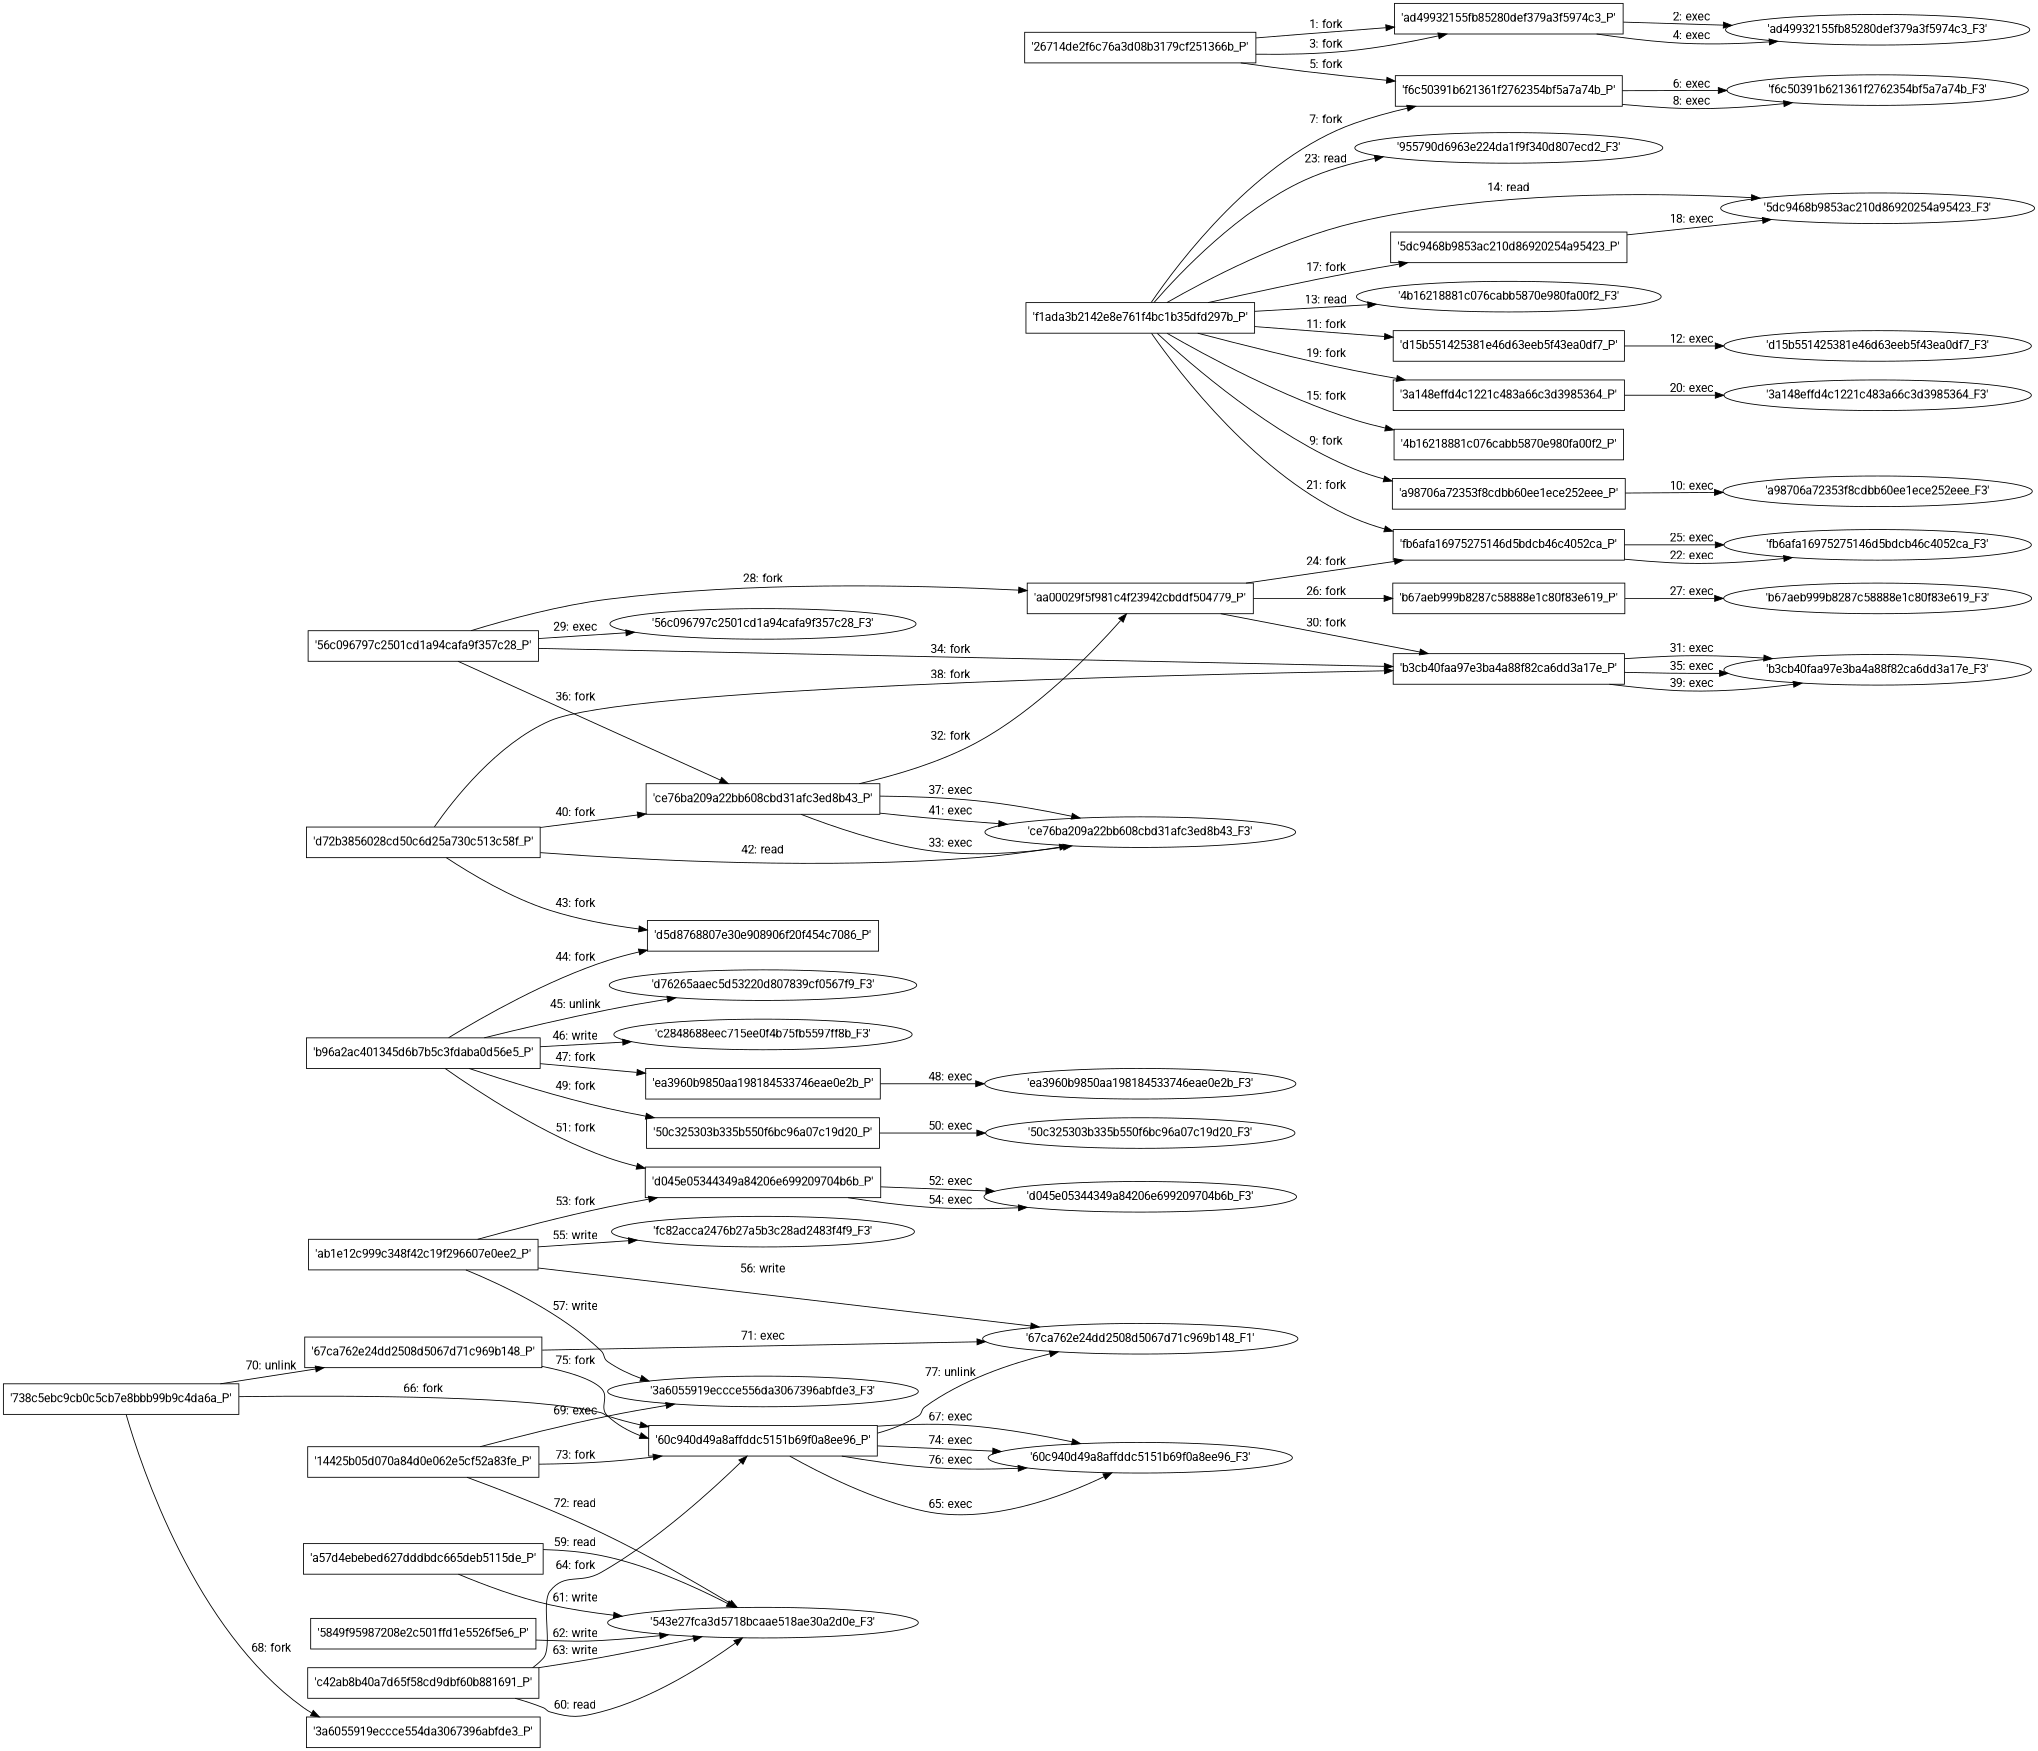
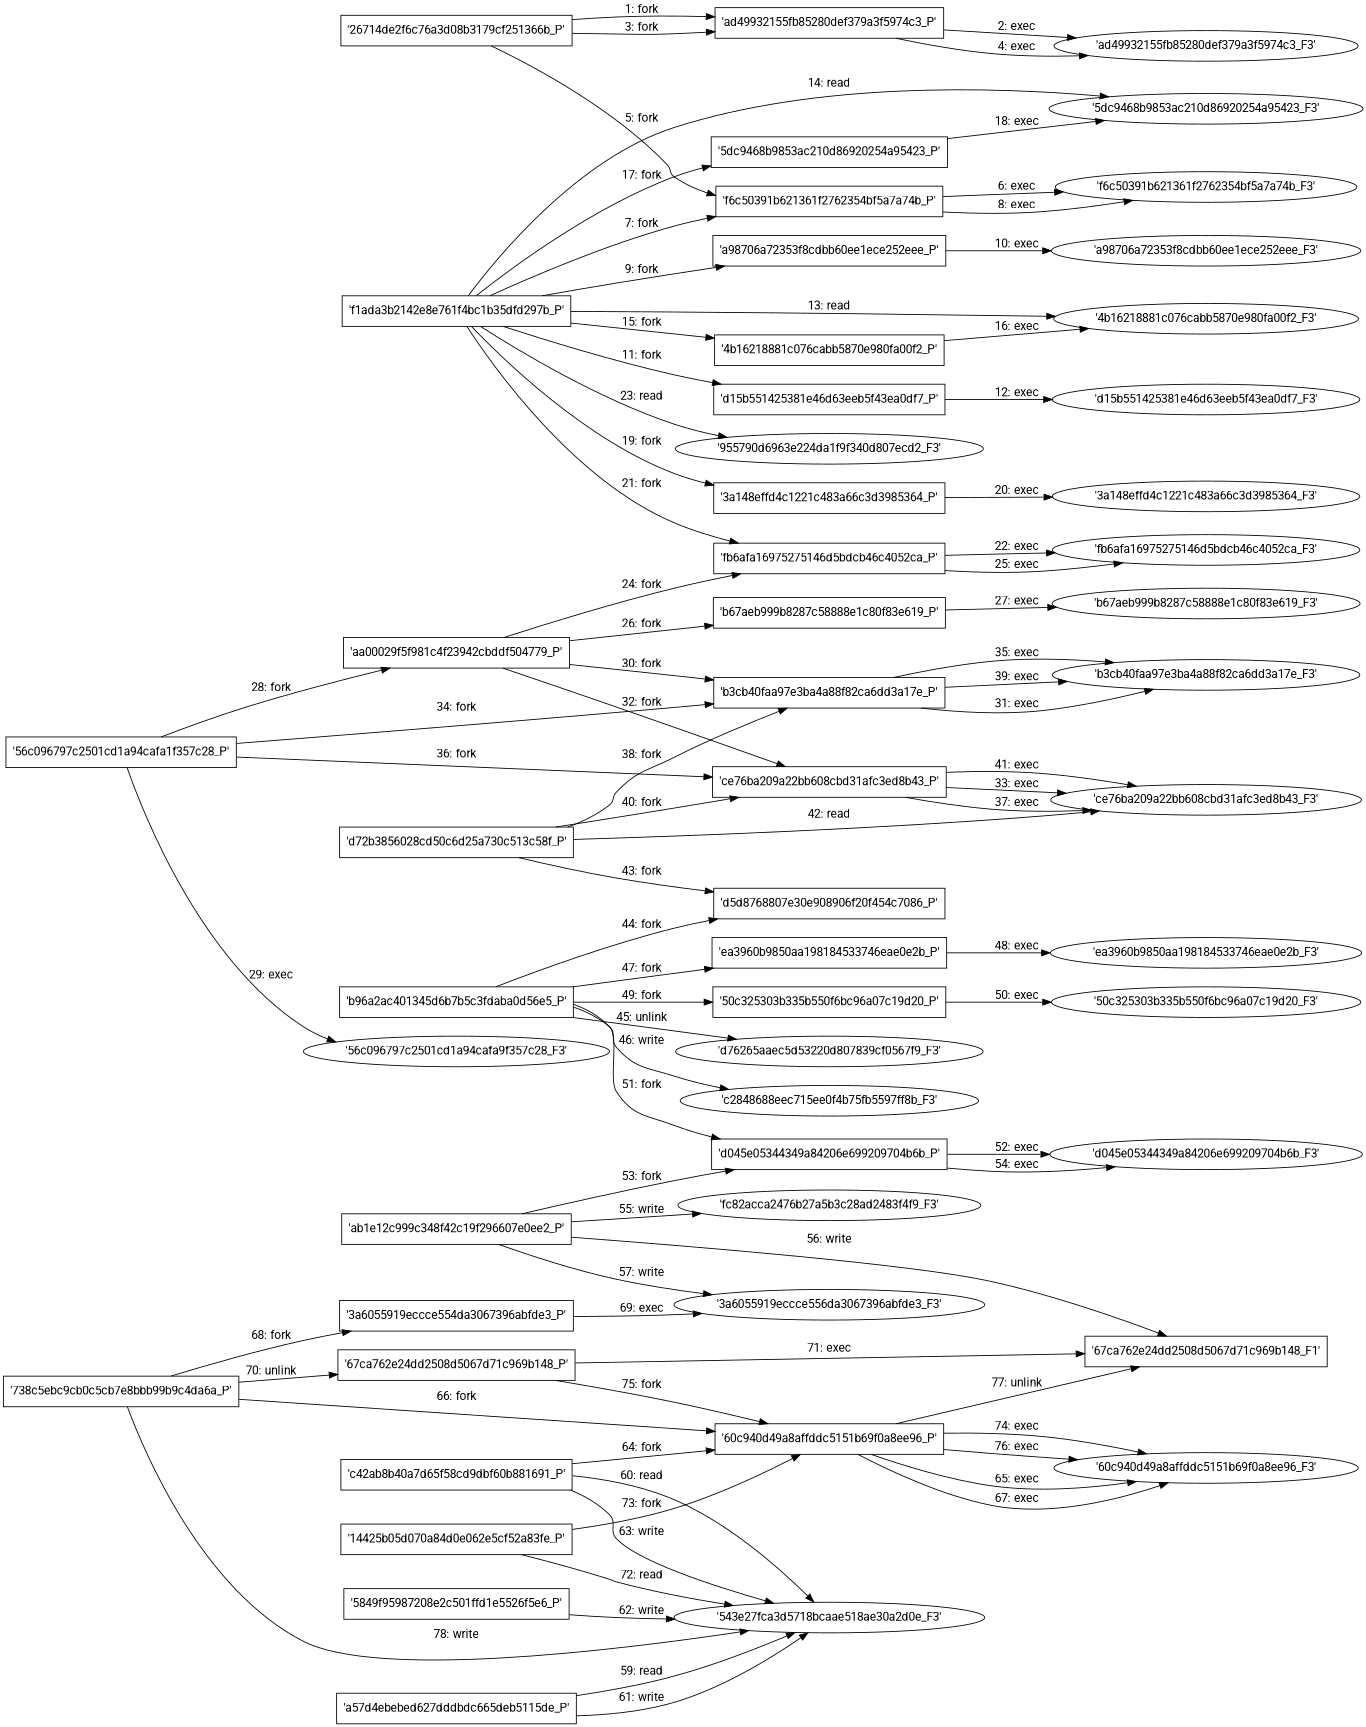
edge "'4b16218881c076cabb5870e980fa00f2_P'" -> "'4b16218881c076cabb5870e980fa00f2_F3'": added, label "16: exec"
node "'56c096797c2501cd1a94cafa9f357c28_P'": label "'56c096797c2501cd1a94cafa9f357c28_P'" -> "'56c096797c2501cd1a94cafa1f357c28_P'"
edge "'ce76ba209a22bb608cbd31afc3ed8b43_P'" -> "'aa00029f5f981c4f23942cbddf504779_P'": reversed
node "'67ca762e24dd2508d5067d71c969b148_F1'": shape ellipse -> box
edge "'14425b05d070a84d0e062e5cf52a83fe_P'" -> "'3a6055919eccce556da3067396abfde3_F3'": now "'3a6055919eccce554da3067396abfde3_P'" -> "'3a6055919eccce556da3067396abfde3_F3'"
edge "'738c5ebc9cb0c5cb7e8bbb99b9c4da6a_P'" -> "'543e27fca3d5718bcaae518ae30a2d0e_F3'": added, label "78: write"
